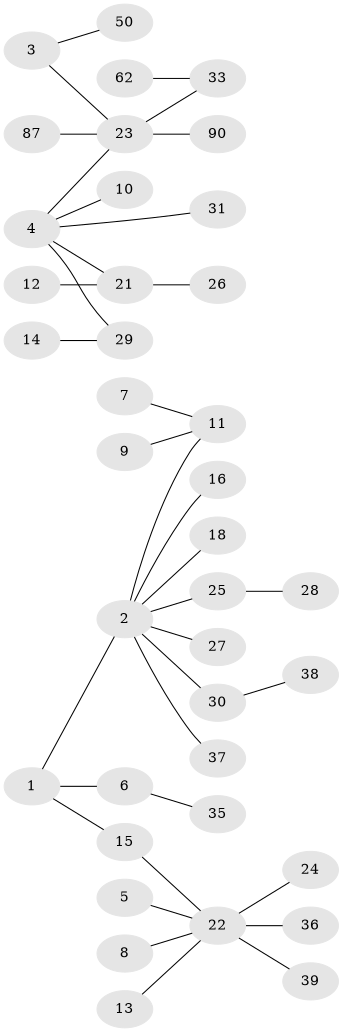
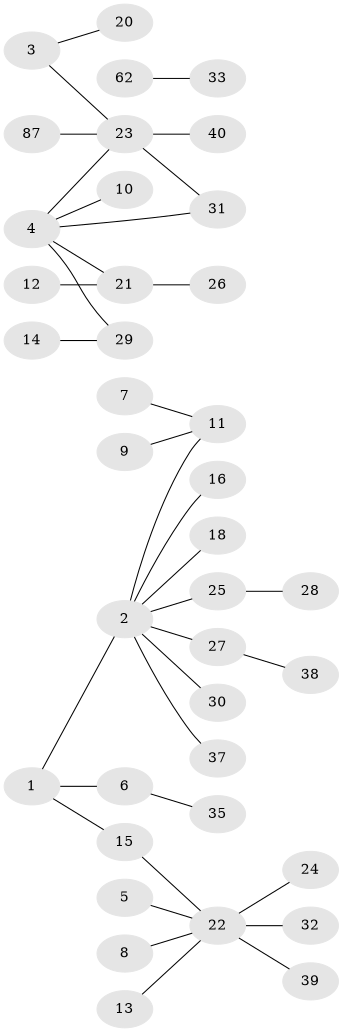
node "50": label "50" -> "20"
edge "33" -- "23": now "31" -- "23"
node "90": label "90" -> "40"
edge "38" -- "30": now "38" -- "27"
node "36": label "36" -> "32"
